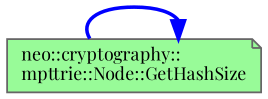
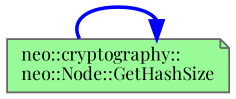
node "neo::cryptography:: mpttrie::Node::GetHashSize": label "neo::cryptography:: mpttrie::Node::GetHashSize" -> "neo::cryptography:: neo::Node::GetHashSize"
